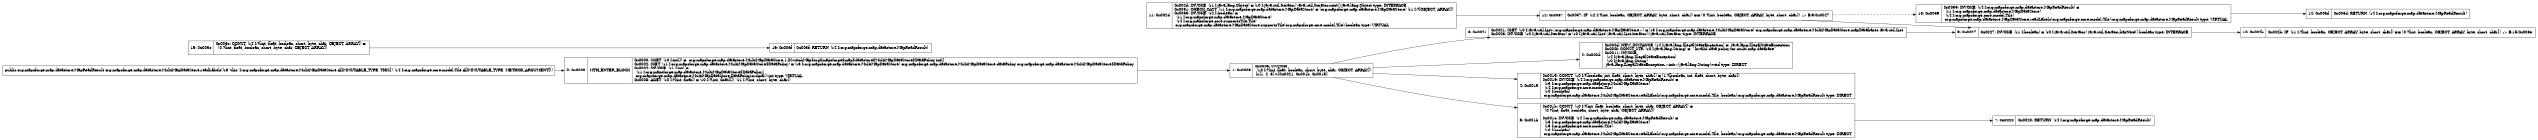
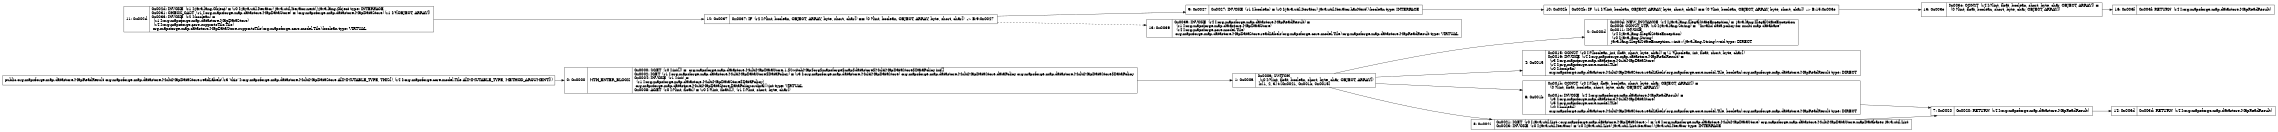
edge "10: 0x002b" -> "15: 0x003e": added
edge "13: 0x0039" -> "14: 0x003d": now "7: 0x0020" -> "14: 0x003d"
edge "8: 0x0021" -> "9: 0x0027": now "8: 0x0021" -> "7: 0x0020"
